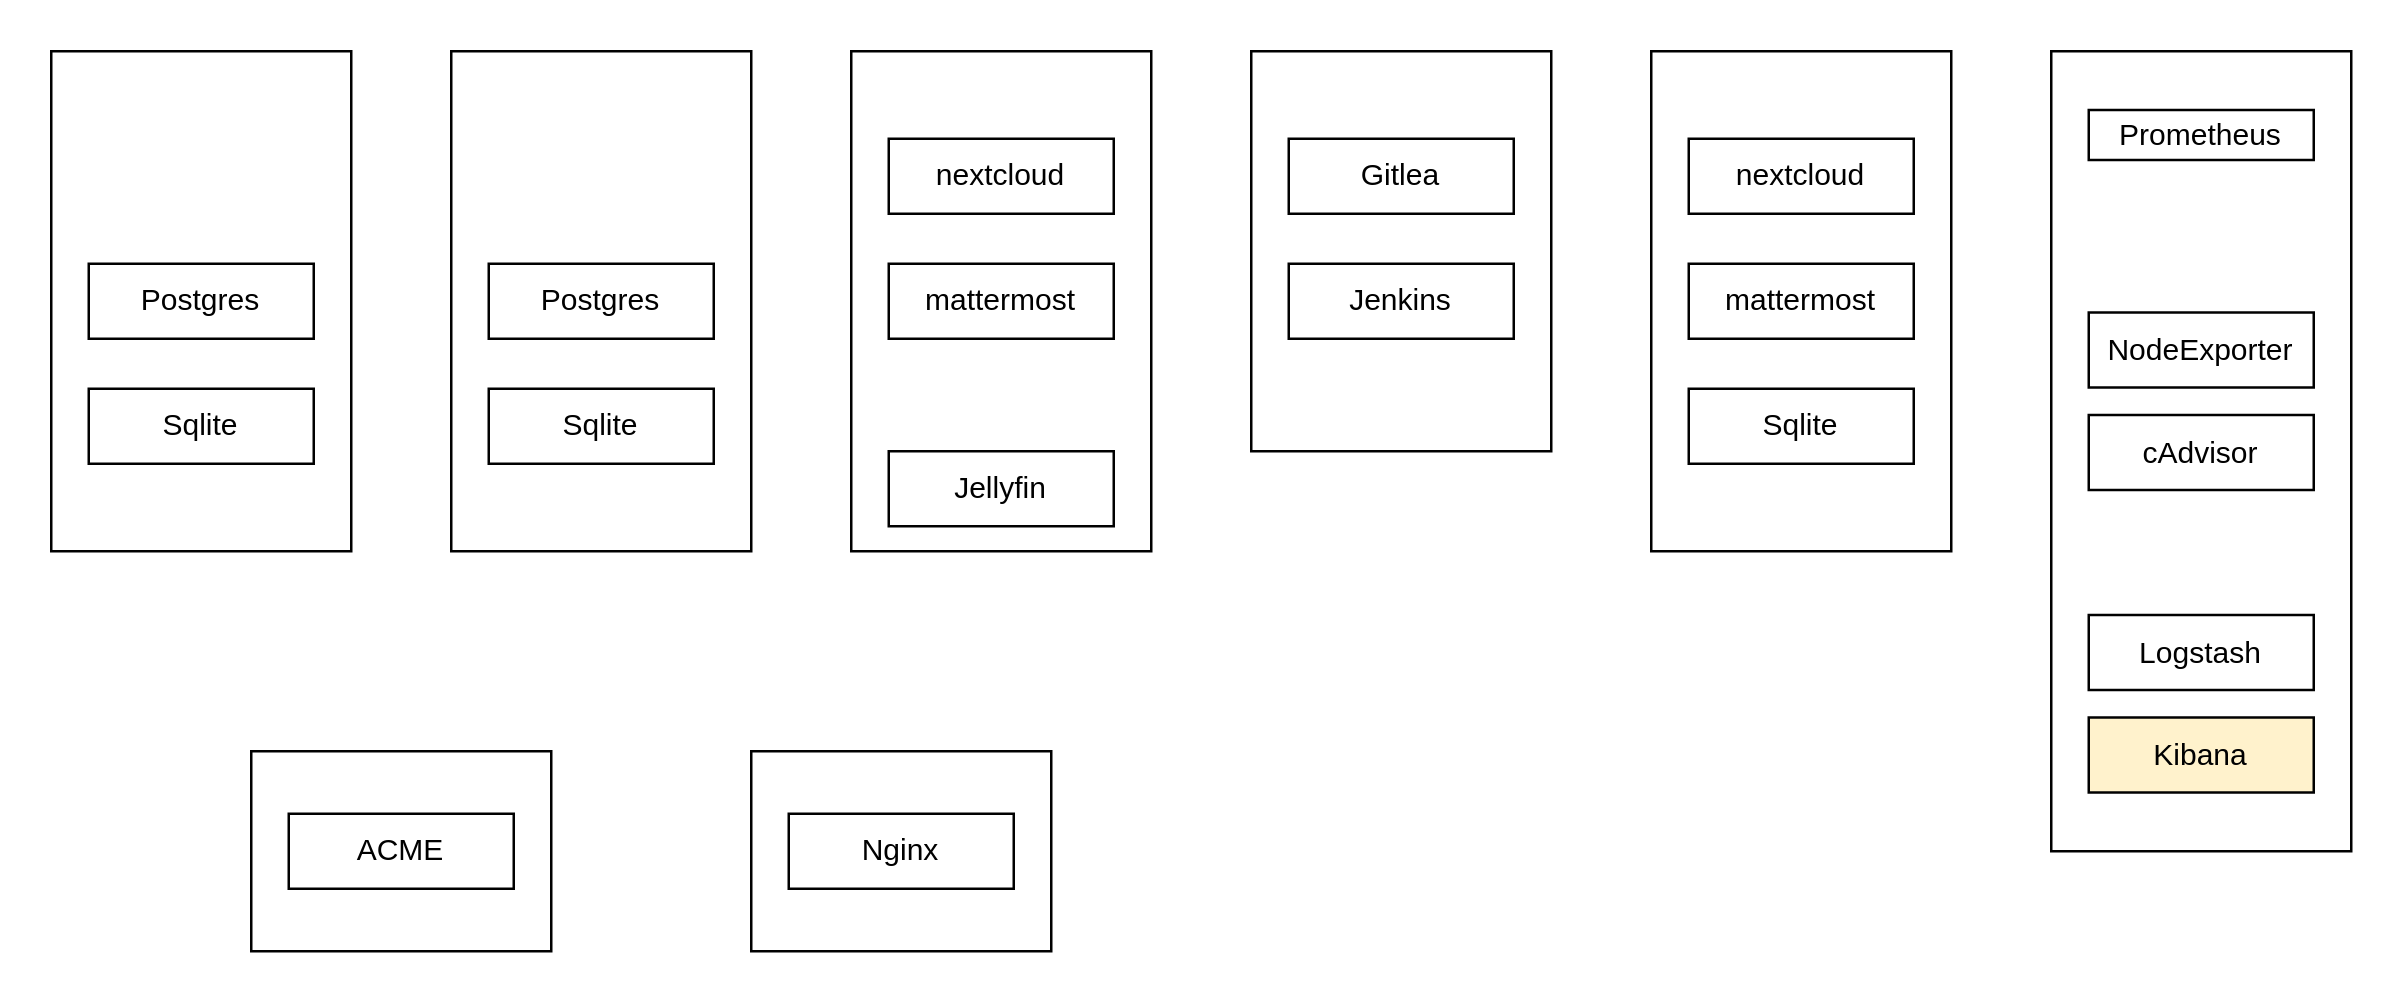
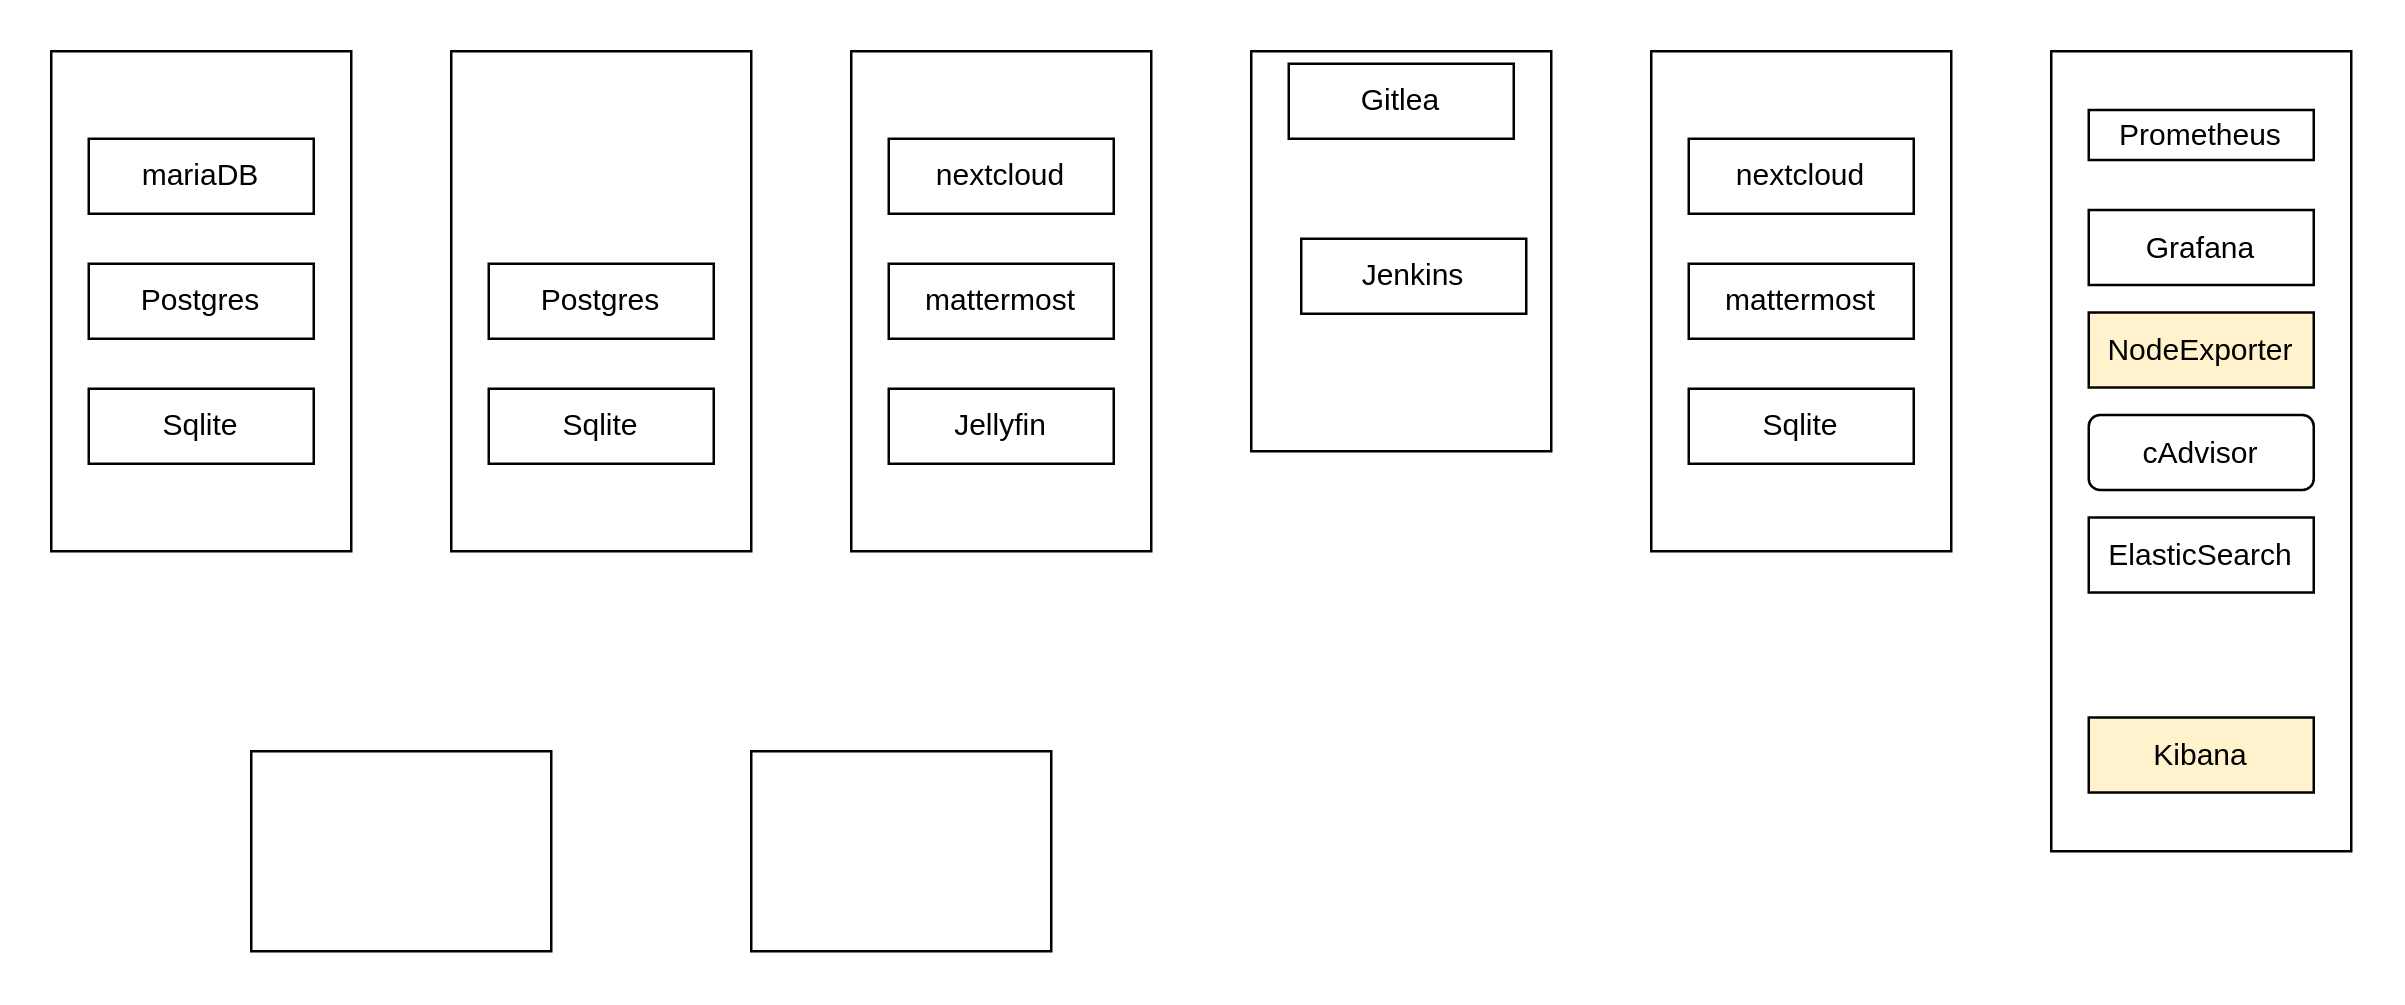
node "mariaDB": added
node "Gitlea": moved (1401, 176) -> (1401, 101)
node "Grafana": added
node "Jenkins": moved (1401, 301) -> (1414, 276)
node "NodeExporter": fillcolor #ffffff -> #fff2cc
node "cAdvisor": shape rectangle -> rounded rectangle
node "Jellyfin": moved (1001, 489) -> (1001, 426)
node "ElasticSearch": added
node "Logstash": removed
node "ACME": removed
node "Nginx": removed
